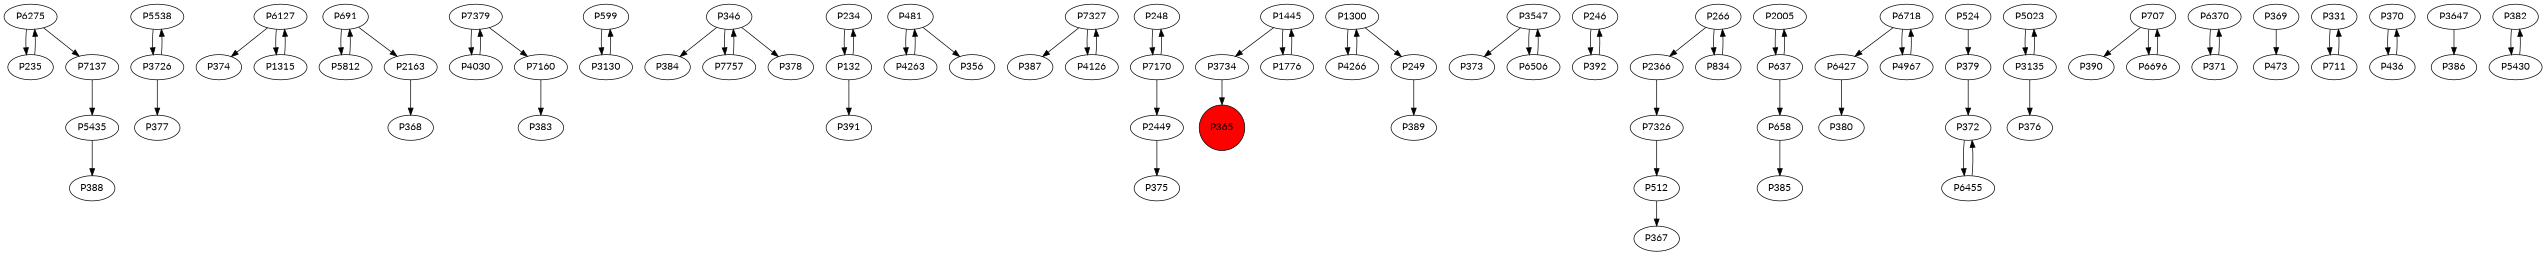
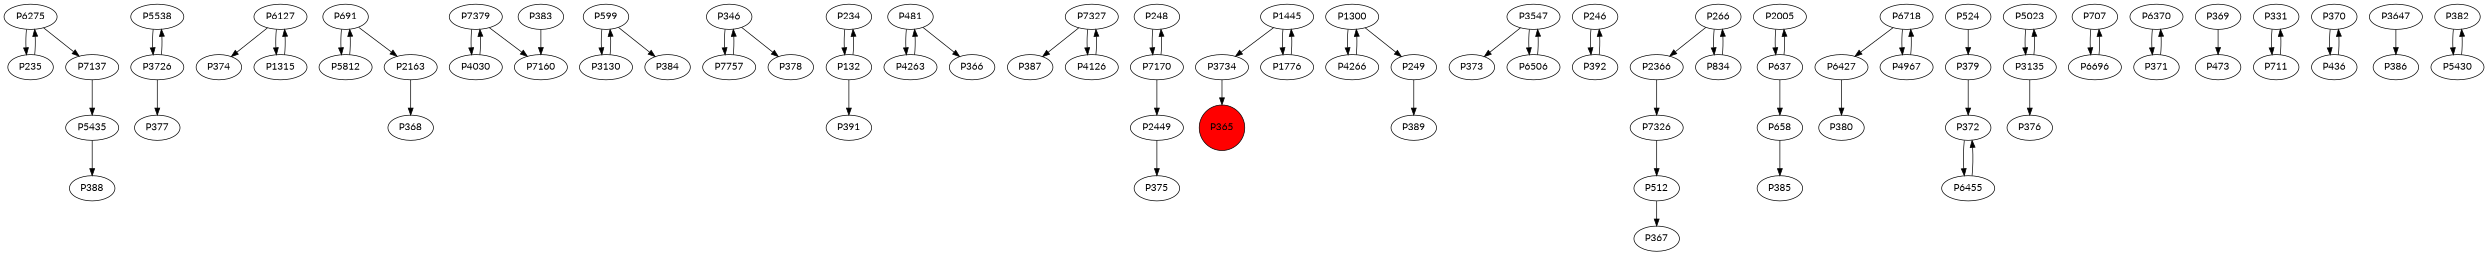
edge "P346" -> "P384": now "P599" -> "P384"
node "P356": label "P356" -> "P366"
node "P390": removed
edge "P7160" -> "P383": reversed
